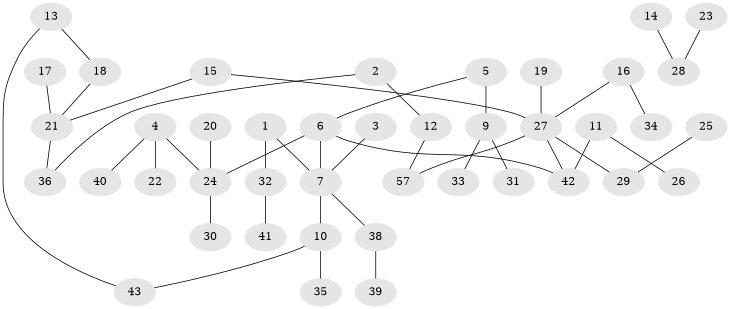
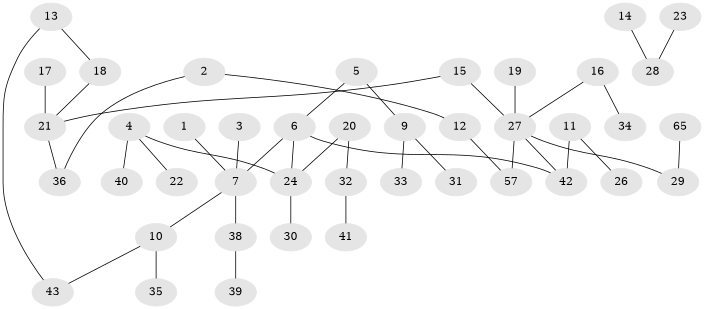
node "25": label "25" -> "65"
edge "1" -- "32": now "20" -- "32"
